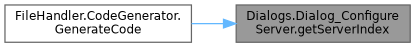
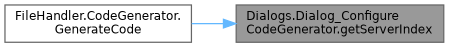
node "Dialogs.Dialog_Configure Server.getServerIndex": label "Dialogs.Dialog_Configure Server.getServerIndex" -> "Dialogs.Dialog_Configure CodeGenerator.getServerIndex"
